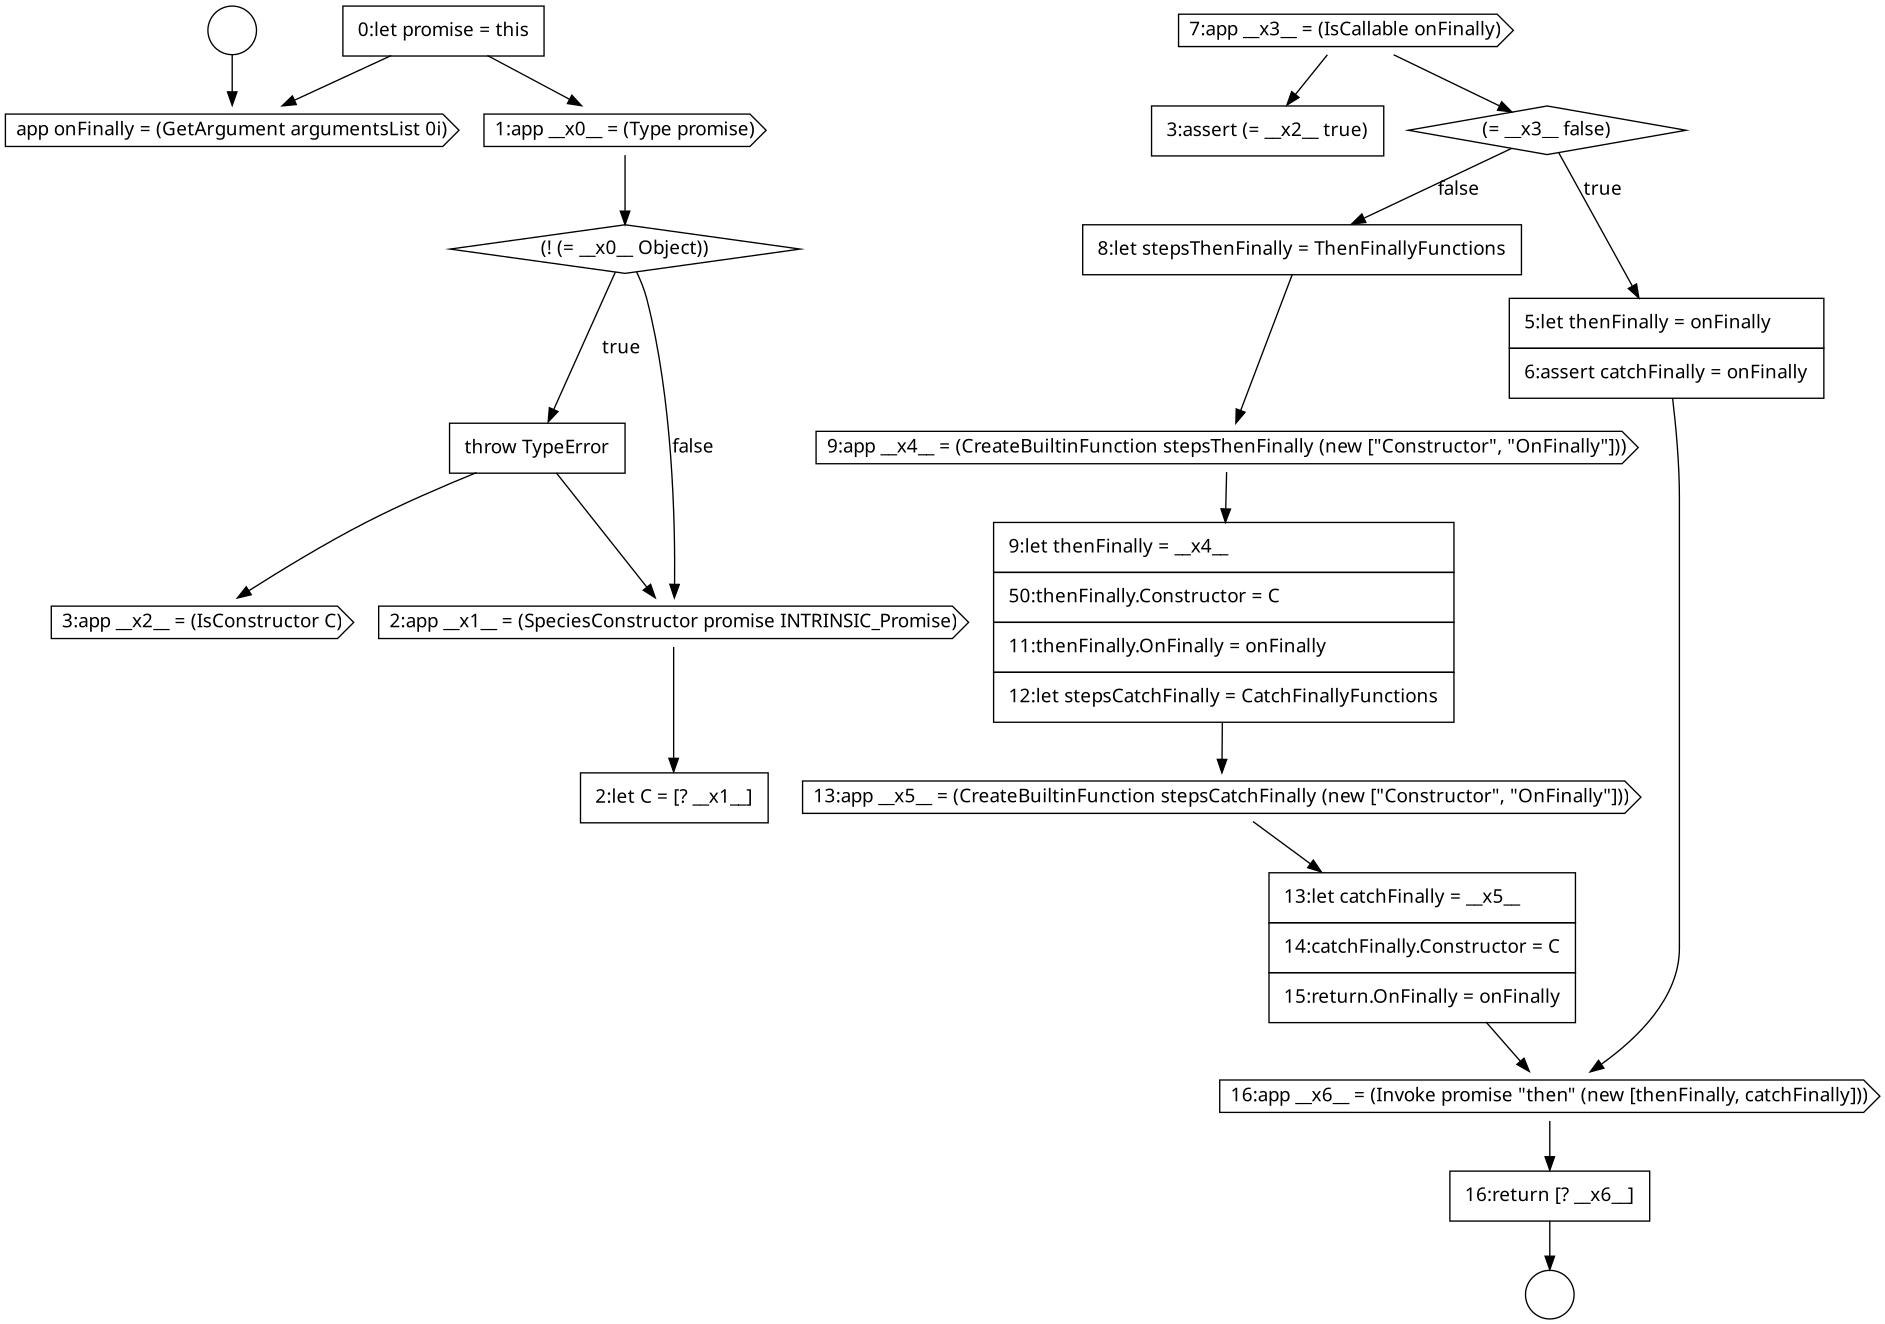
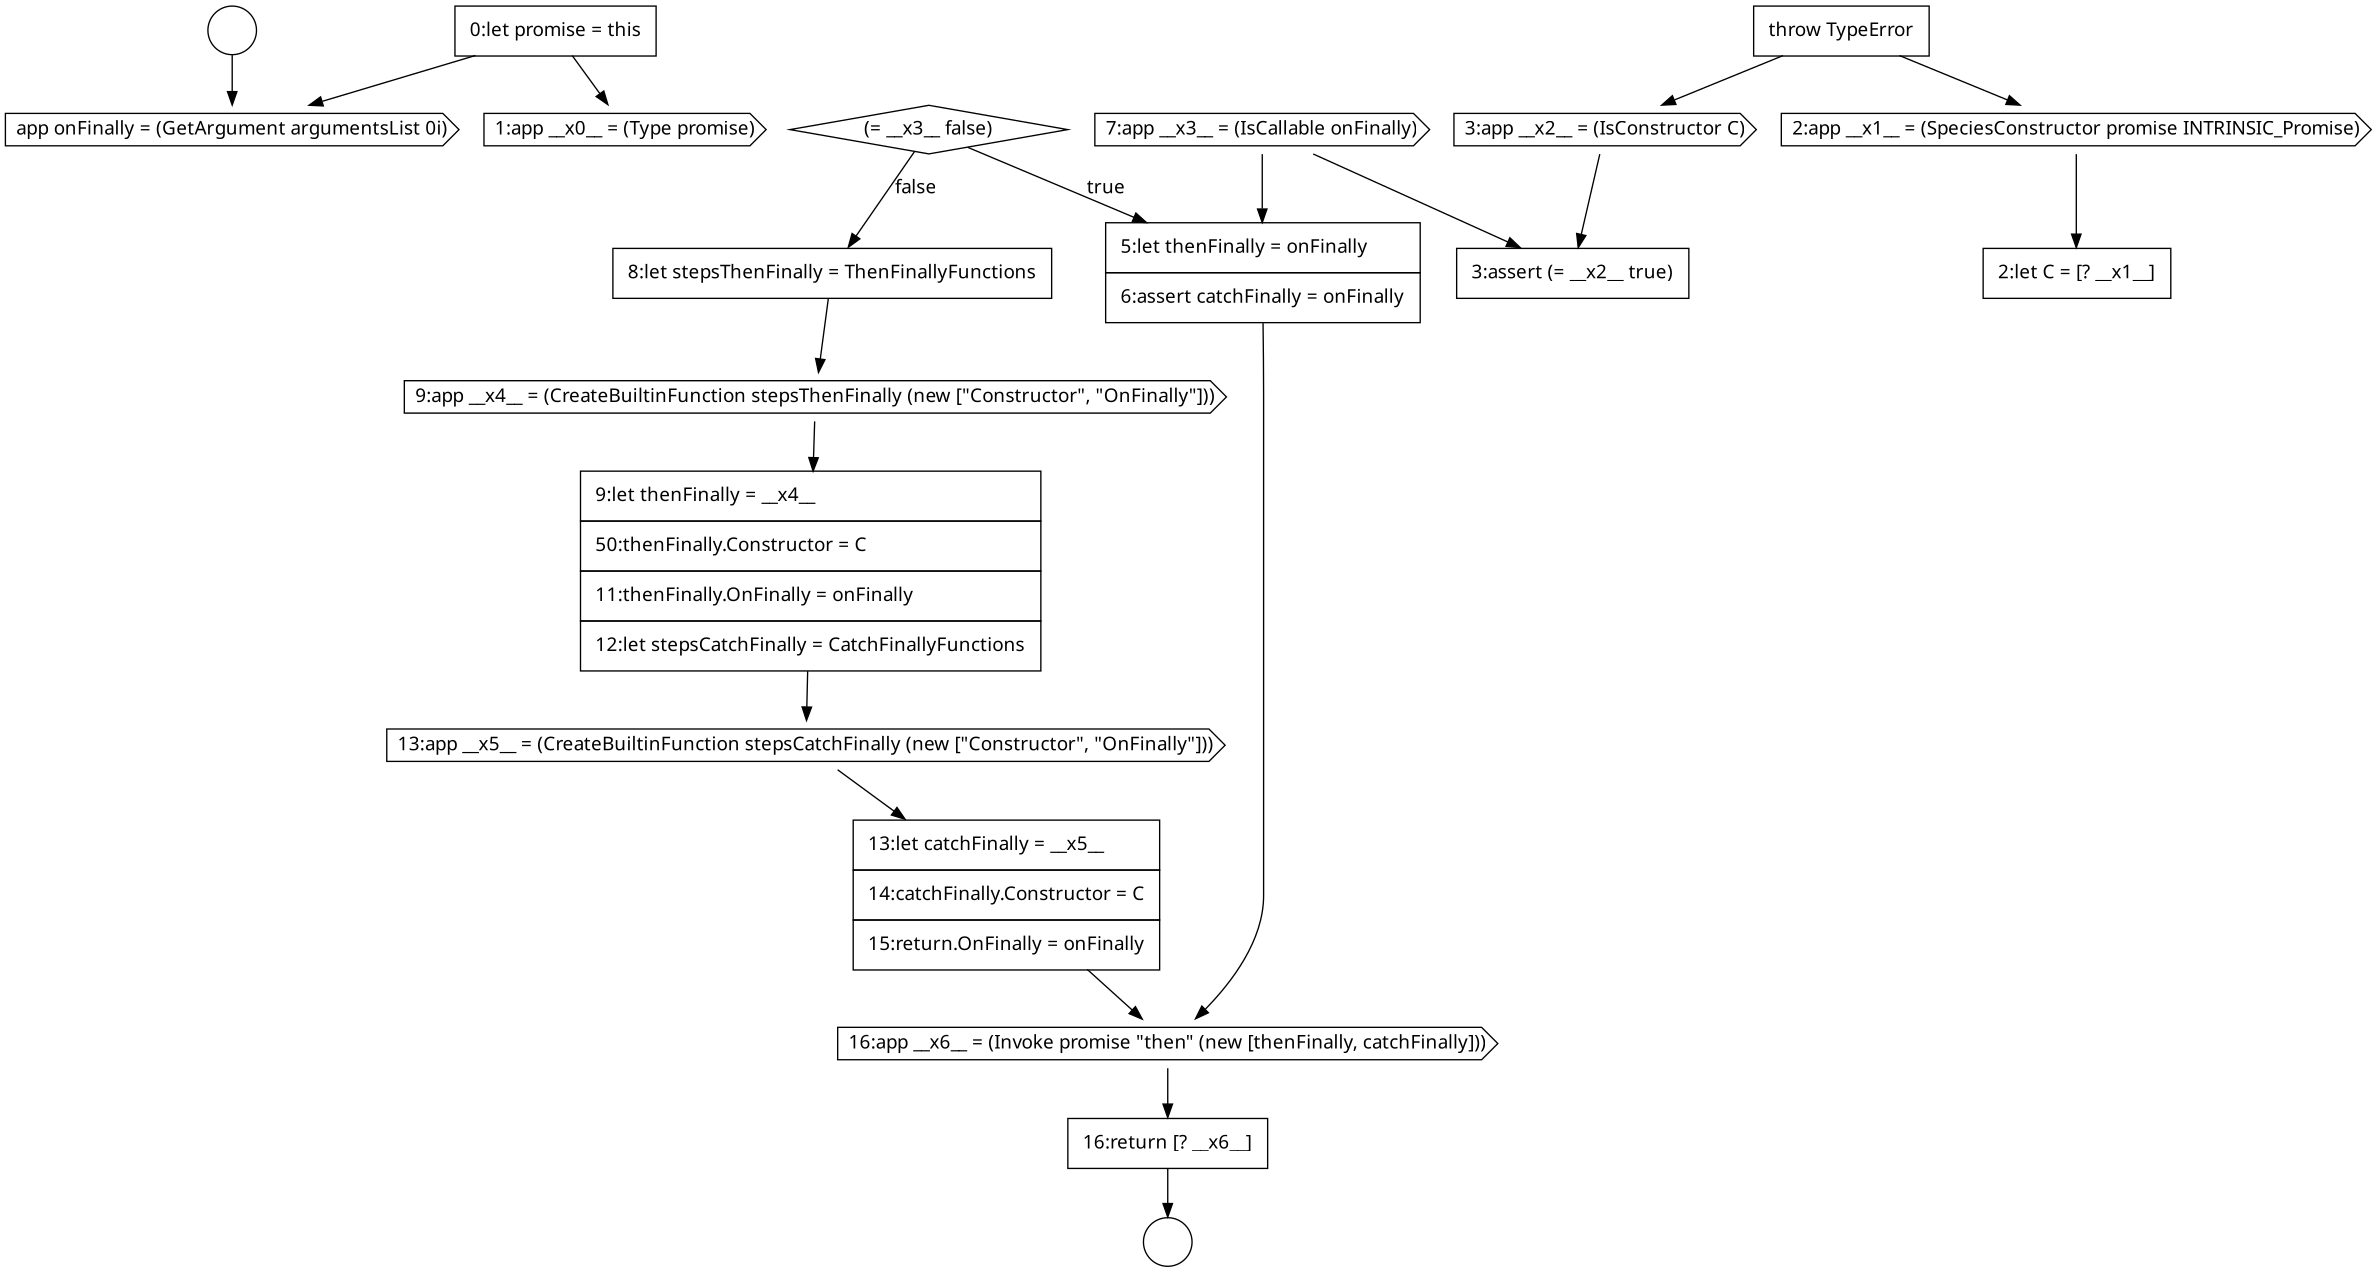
edge "7:app __x3__ = (IsCallable onFinally)" -> "(= __x3__ false)": now "7:app __x3__ = (IsCallable onFinally)" -> "5:let thenFinally = onFinally"
edge "3:app __x2__ = (IsConstructor C)" -> "3:assert (= __x2__ true)": added
node "(! (= __x0__ Object))": removed
